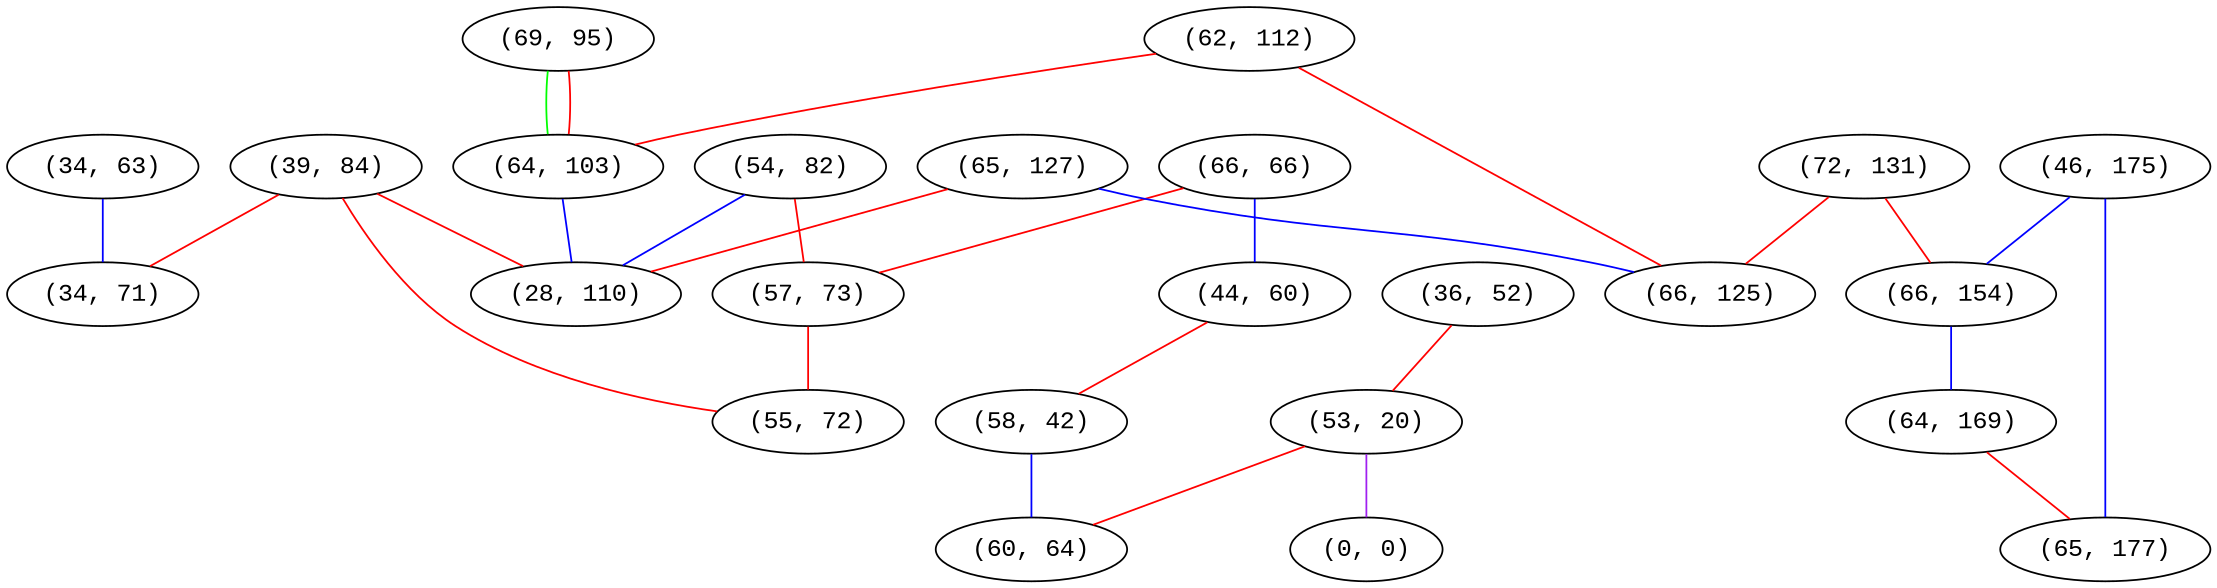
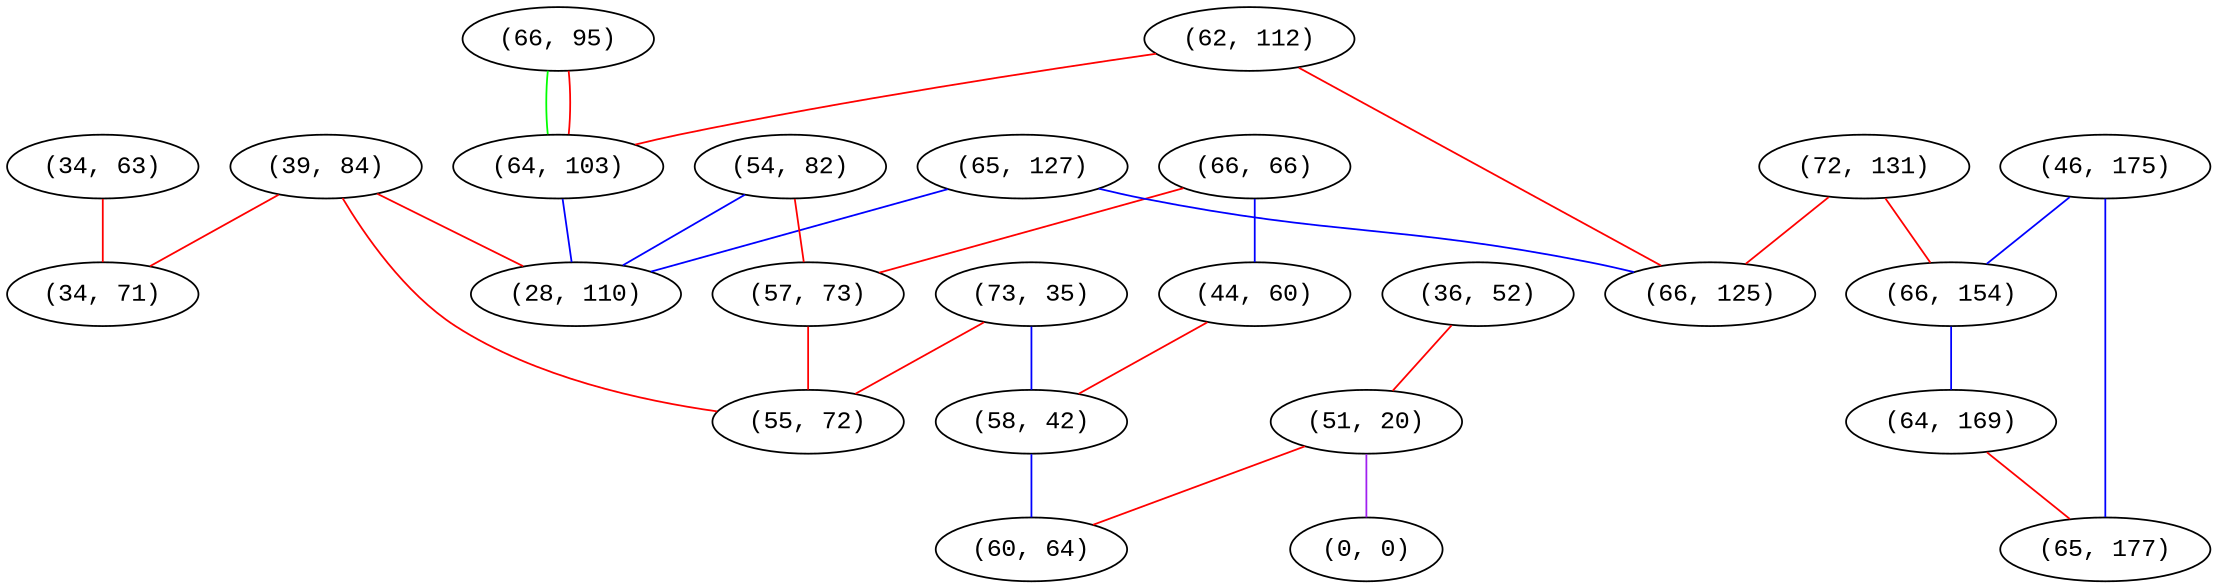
node "(69, 95)": label "(69, 95)" -> "(66, 95)"
edge "(65, 127)" -- "(28, 110)": color red -> blue
edge "(34, 63)" -- "(34, 71)": color blue -> red
node "(73, 35)": added
node "(53, 20)": label "(53, 20)" -> "(51, 20)"
